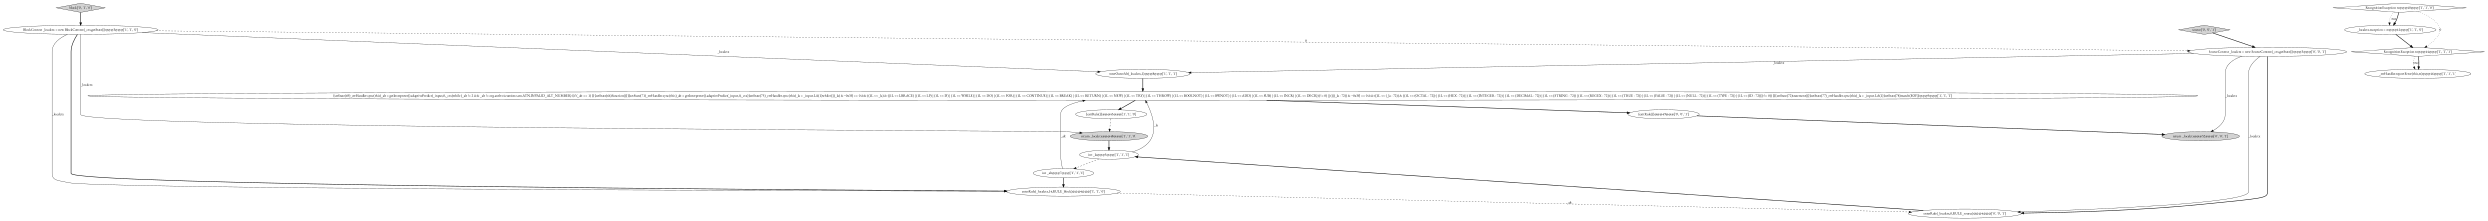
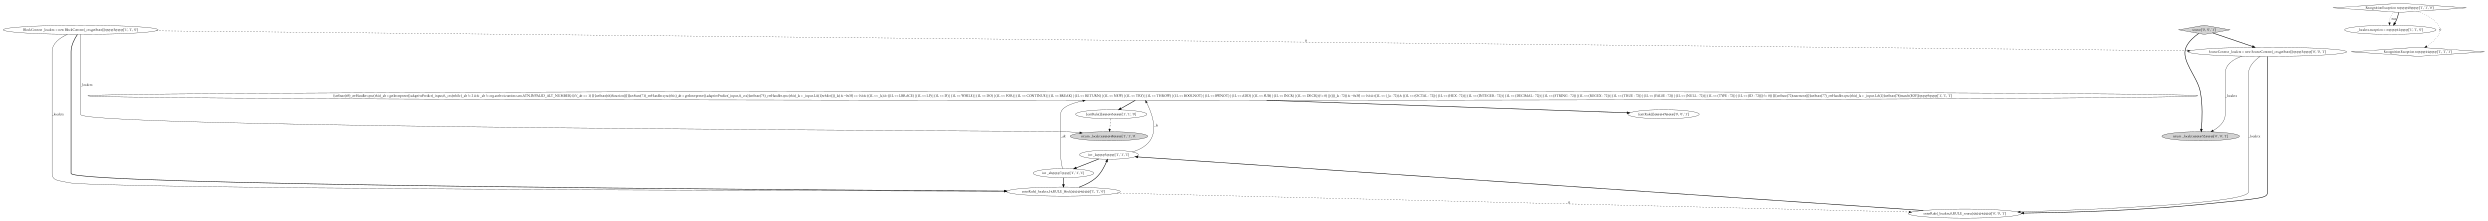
node "block['0', '1', '0']": removed
edge "_localctx.exception = re@@@41@@@['1', '1', '0']" -> "RecognitionException re@@@44@@@['1', '1', '1']": removed
node "enterOuterAlt(_localctx,1)@@@8@@@['1', '1', '1']": removed
node "_errHandler.reportError(this,re)@@@46@@@['1', '1', '1']": removed
edge "{exitRule()}@@@49@@@['0', '0', '1']" -> "return _localctx@@@52@@@['0', '0', '1']": now "source['0', '0', '1']" -> "return _localctx@@@52@@@['0', '0', '1']"
edge "return _localctx@@@48@@@['1', '1', '0']" -> "int _la@@@5@@@['1', '1', '1']": now "enterRule(_localctx,14,RULE_block)@@@4@@@['1', '1', '0']" -> "int _la@@@5@@@['1', '1', '1']"
edge "int _la@@@5@@@['1', '1', '1']" -> "int _alt@@@7@@@['1', '1', '1']": style dashed -> bold
edge "enterRule(_localctx,14,RULE_block)@@@4@@@['1', '1', '0']" -> "enterRule(_localctx,0,RULE_source)@@@4@@@['0', '0', '1']": label "_alt" -> "0"
